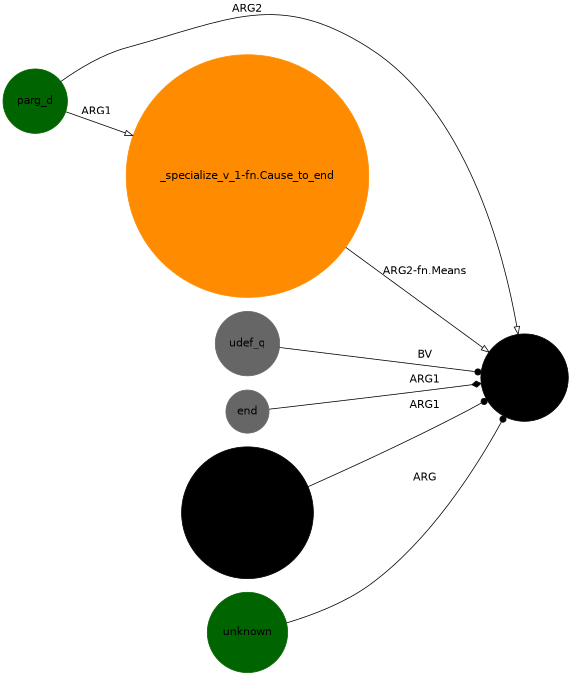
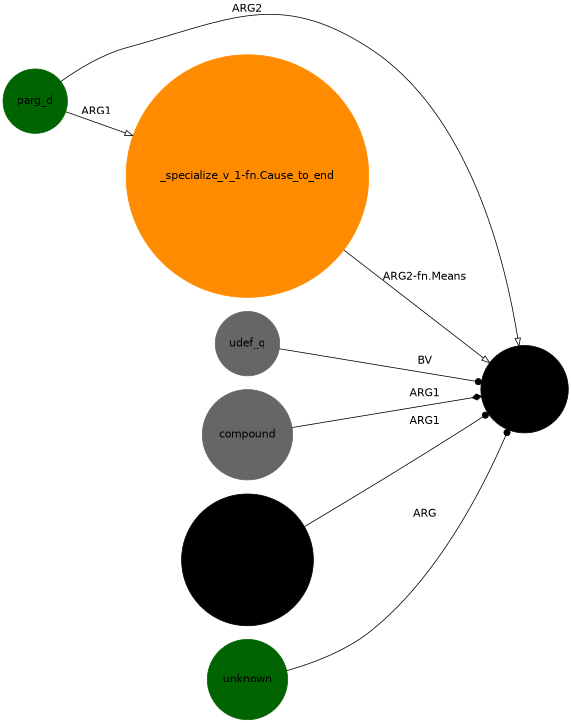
node "end": label "end" -> "compound"
